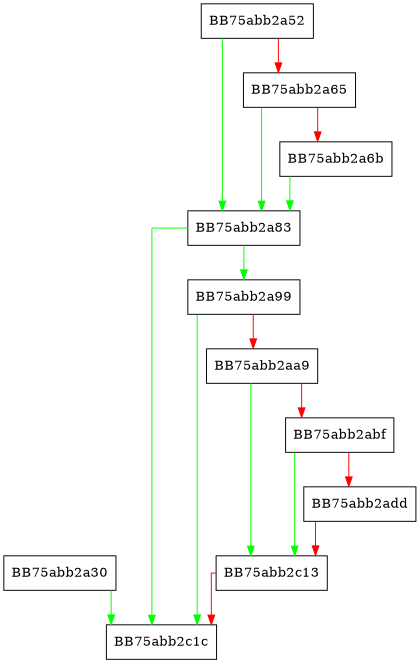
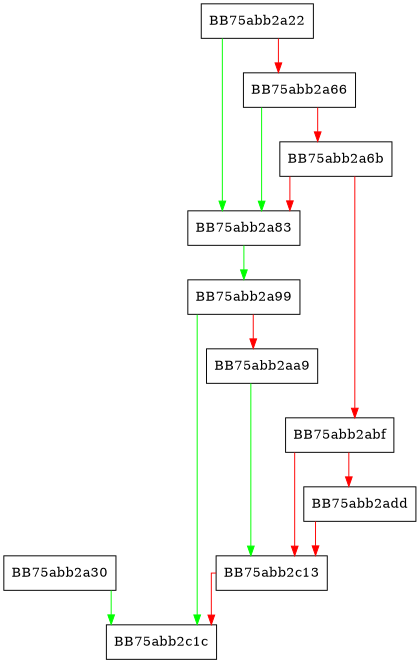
node "BB75abb2a52": label "BB75abb2a52" -> "BB75abb2a22"
node "BB75abb2a65": label "BB75abb2a65" -> "BB75abb2a66"
edge "BB75abb2a6b" -> "BB75abb2a83": color green -> red
edge "BB75abb2aa9" -> "BB75abb2abf": now "BB75abb2a6b" -> "BB75abb2abf"
edge "BB75abb2a83" -> "BB75abb2c1c": removed
edge "BB75abb2abf" -> "BB75abb2c13": color green -> red
